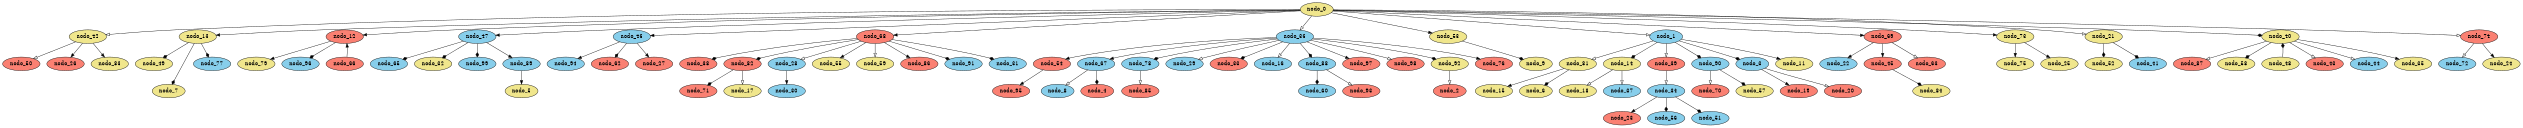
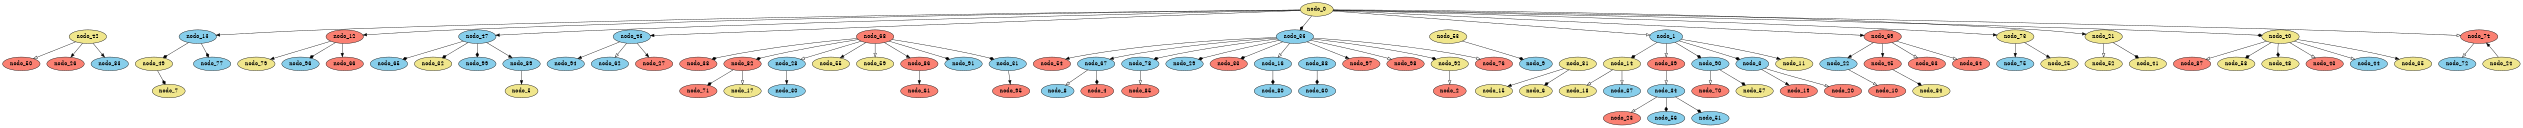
edge "nodo_0" -> "nodo_42": removed
edge "nodo_0" -> "nodo_21": arrowhead onormal -> normal
edge "nodo_0" -> "nodo_36": arrowhead onormal -> diamond
edge "nodo_0" -> "nodo_68": removed
edge "nodo_0" -> "nodo_53": removed
node "nodo_13": fillcolor khaki -> skyblue
edge "nodo_36" -> "nodo_76": arrowhead normal -> onormal
edge "nodo_21" -> "nodo_52": arrowhead diamond -> onormal
edge "nodo_46" -> "nodo_62": arrowhead diamond -> onormal
edge "nodo_36" -> "nodo_29": arrowhead onormal -> diamond
edge "nodo_36" -> "nodo_88": removed
edge "nodo_74" -> "nodo_24": reversed
edge "nodo_1" -> "nodo_81": removed
edge "nodo_66" -> "nodo_12": reversed
edge "nodo_48" -> "nodo_40": reversed
edge "nodo_13" -> "nodo_7": now "nodo_49" -> "nodo_7"
node "nodo_83": fillcolor khaki -> skyblue
node "nodo_62": fillcolor salmon -> skyblue
node "nodo_9": fillcolor khaki -> skyblue
node "nodo_64": added
node "nodo_75": fillcolor khaki -> skyblue
node "nodo_41": fillcolor skyblue -> khaki
edge "nodo_54" -> "nodo_95": now "nodo_31" -> "nodo_95"
node "nodo_61": added
node "nodo_80": added
node "nodo_93": removed
node "nodo_10": added
edge "nodo_34" -> "nodo_23": arrowhead normal -> onormal
